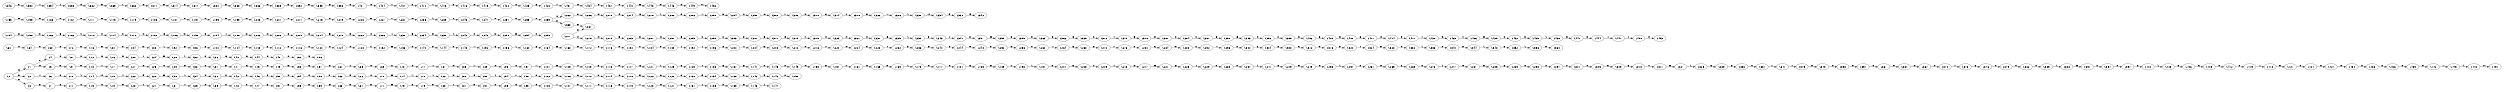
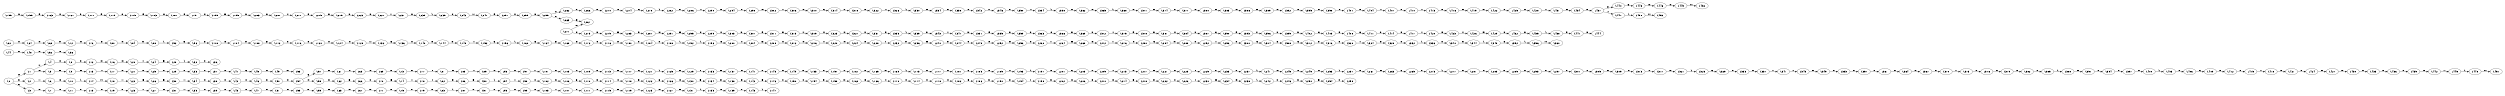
edge "S425" -> "S428": label "E" -> "A"
edge "S342" -> "S346": added, label "Y"
edge "S444" -> "S447": now "S437" -> "S447"
node "S40": removed
edge "S53" -> "S57": now "S54" -> "S57"
edge "S150" -> "S154": added, label "L"
